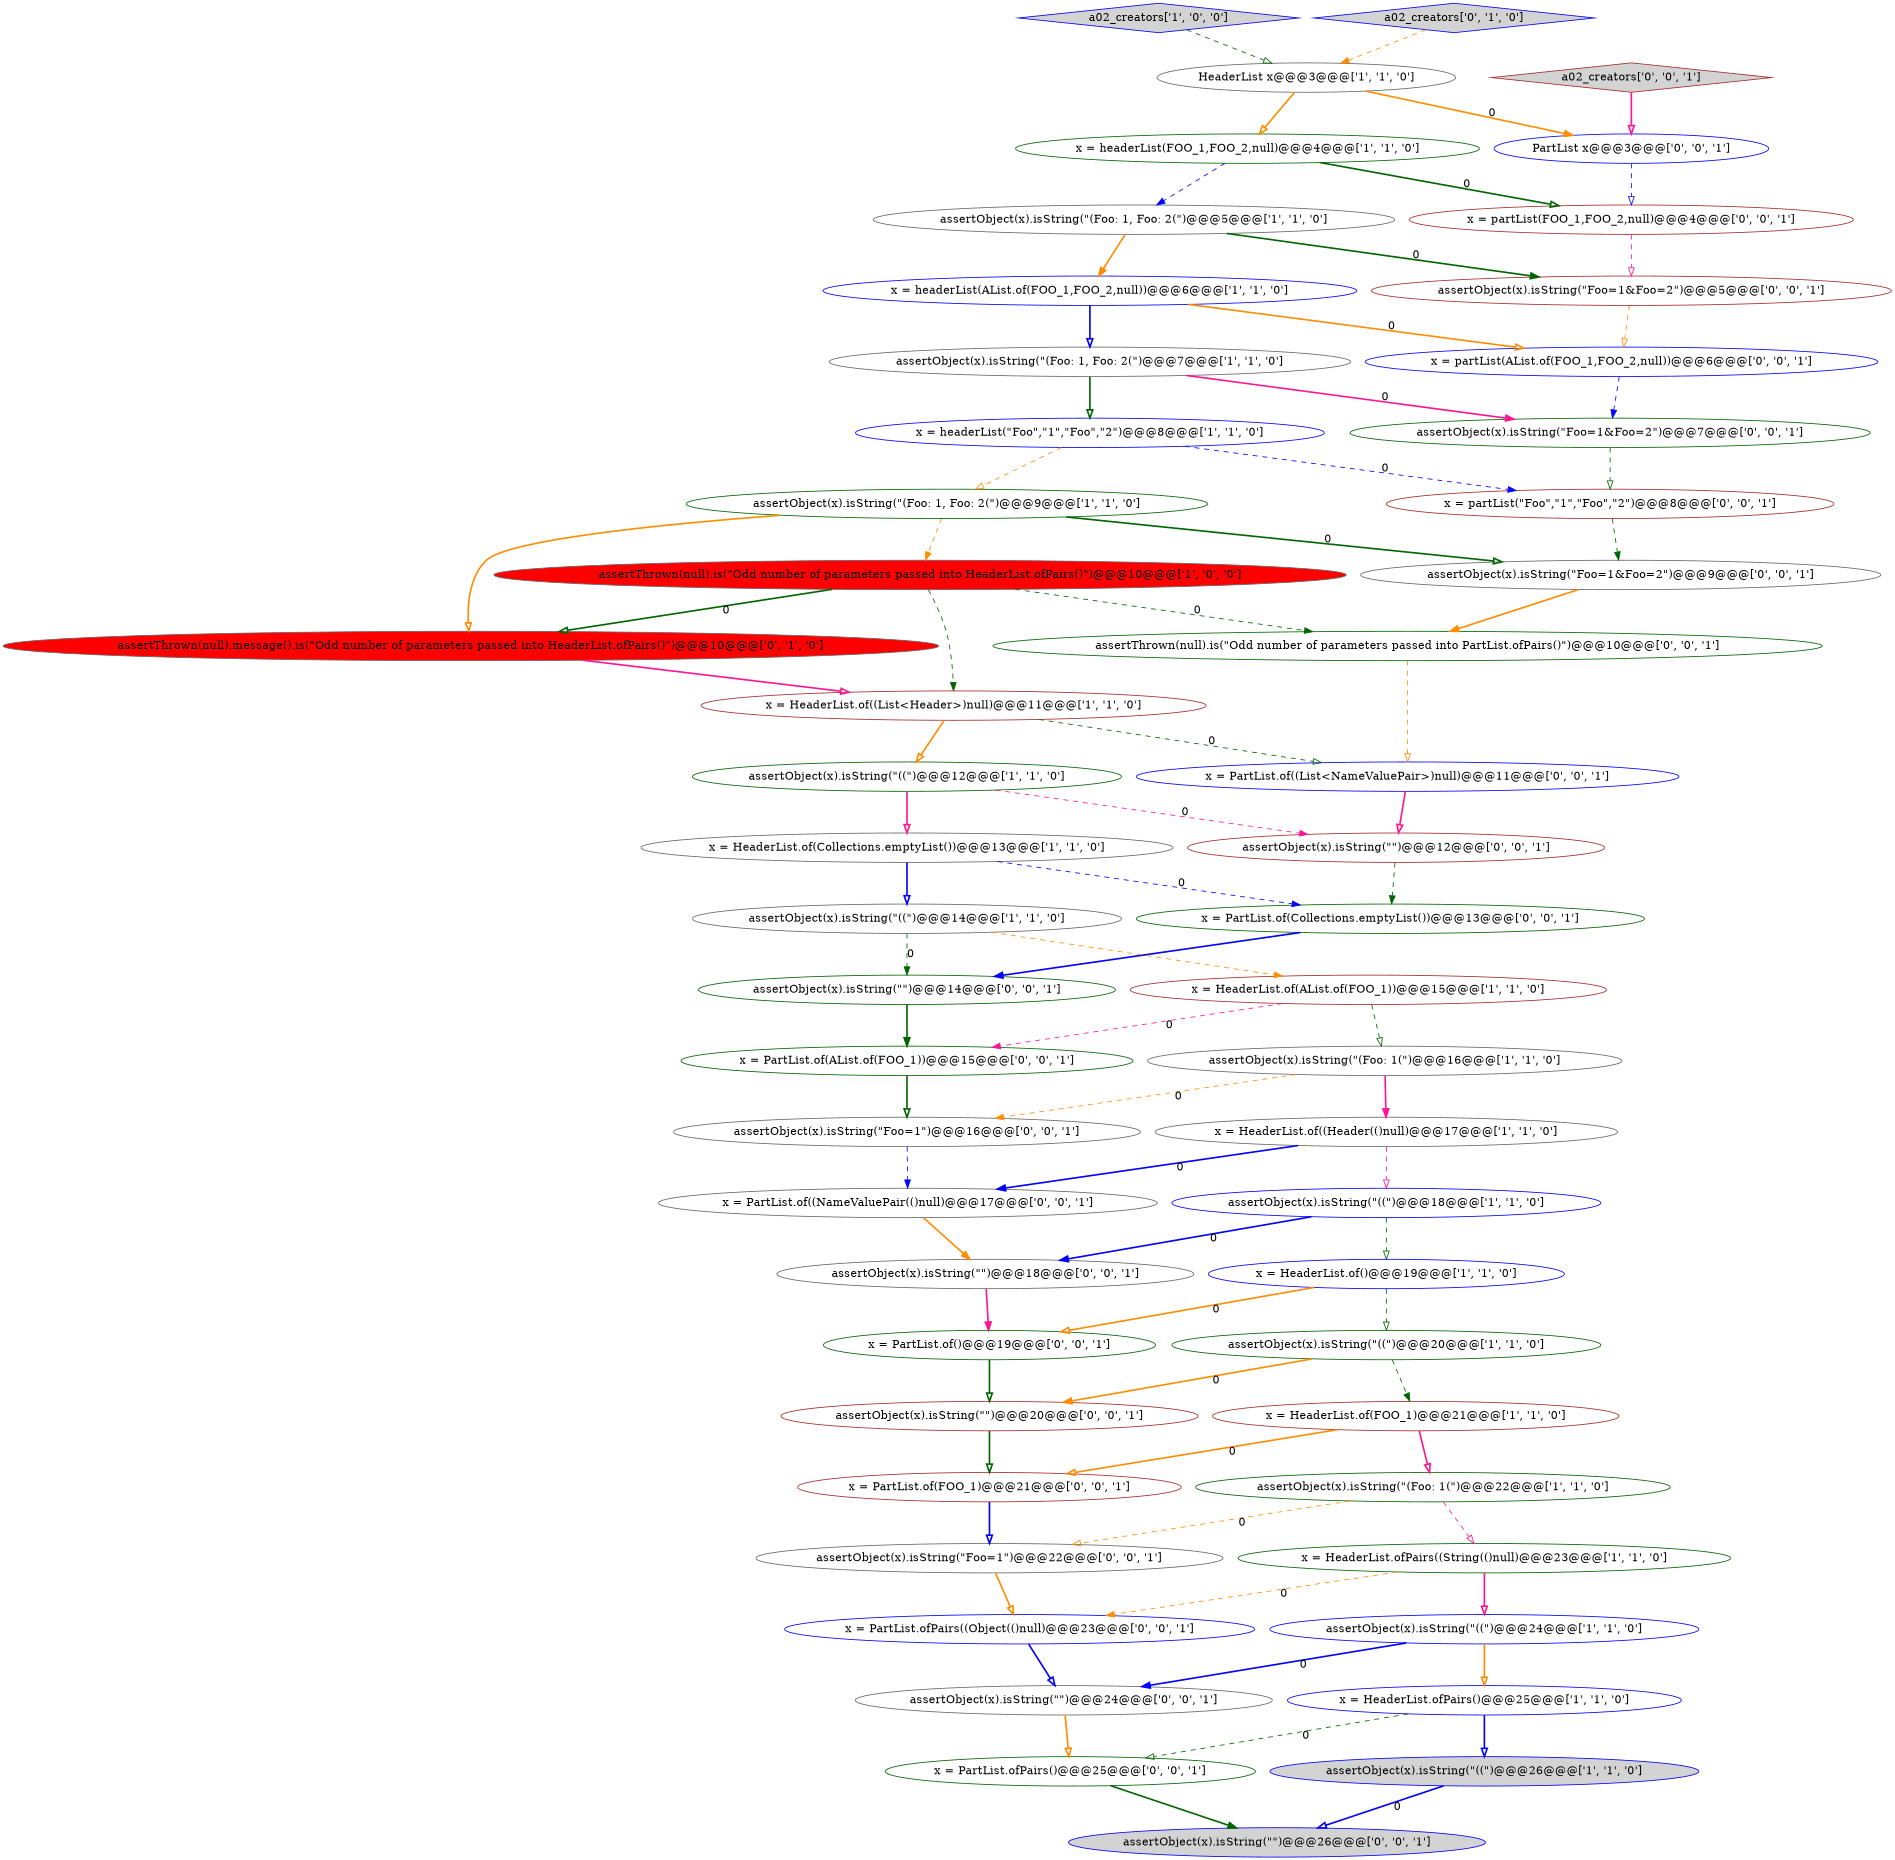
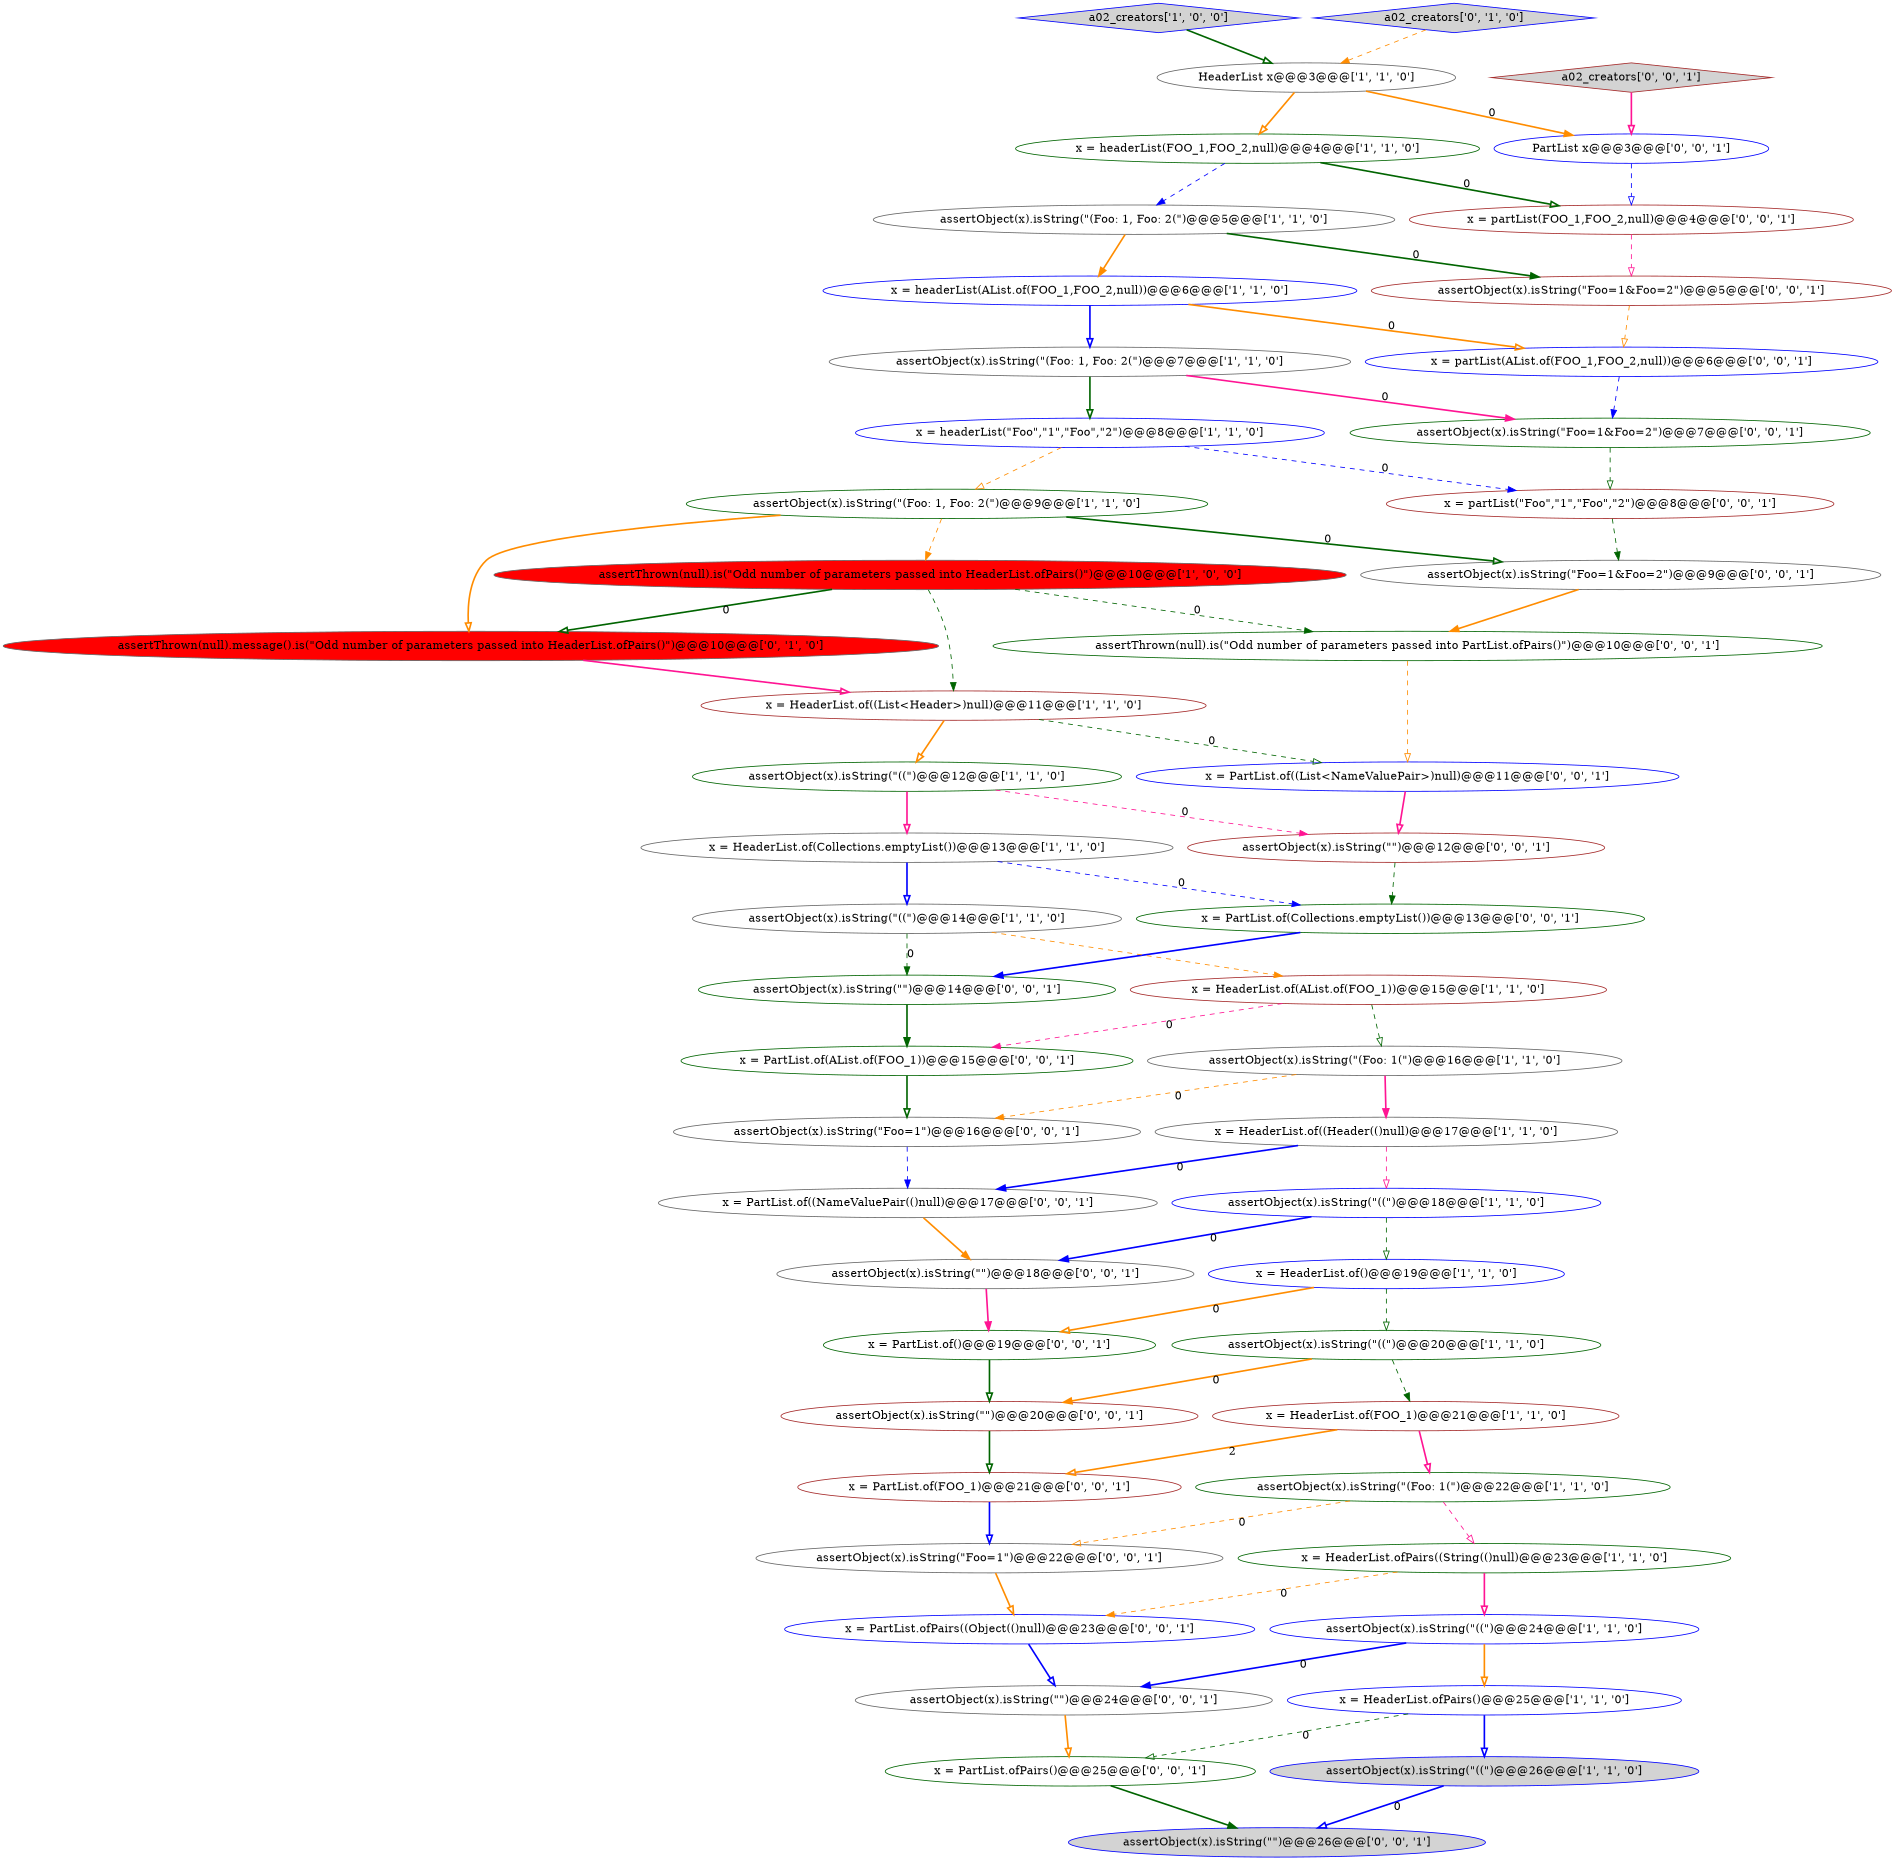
edge "a02_creators['1', '0', '0']" -> "HeaderList x@@@3@@@['1', '1', '0']": style dashed -> bold
edge "x = HeaderList.of(FOO_1)@@@21@@@['1', '1', '0']" -> "x = PartList.of(FOO_1)@@@21@@@['0', '0', '1']": label "0" -> "2"
